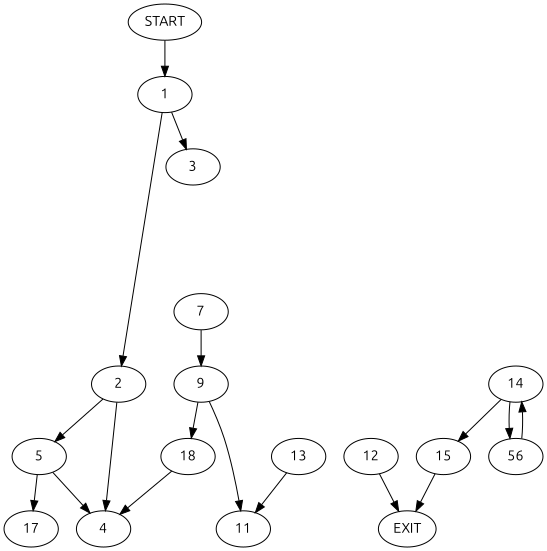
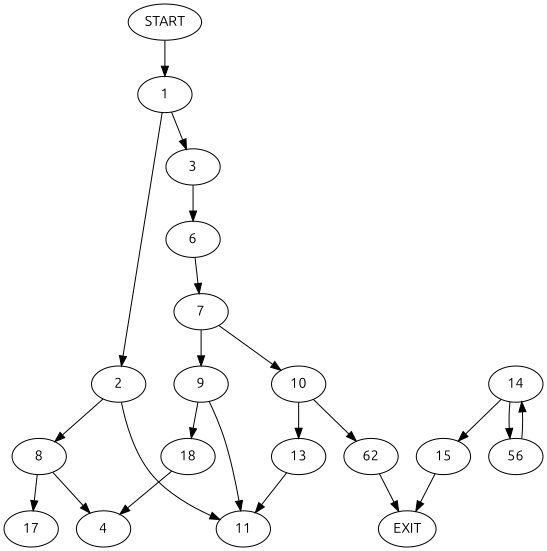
node "6": added
node "10": added
edge "2" -> "4": now "2" -> "11"
node "5": label "5" -> "8"
node "12": label "12" -> "62"
